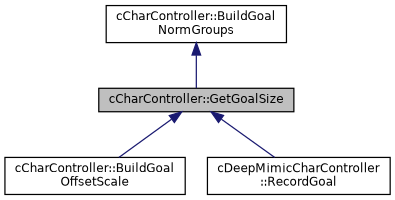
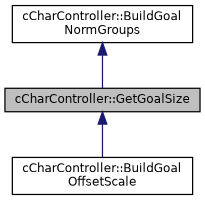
node "cDeepMimicCharController ::RecordGoal": removed
